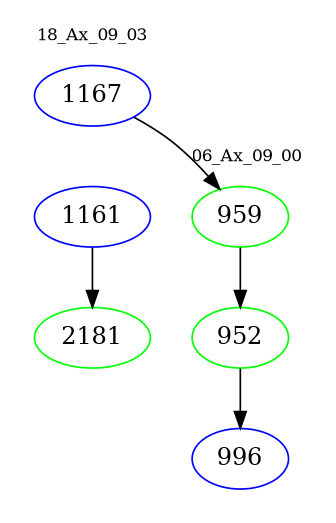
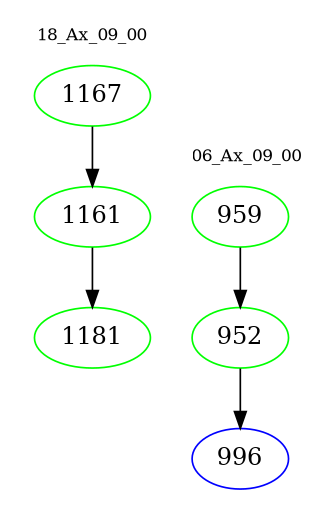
cluster "18_Ax_09_03": label "18_Ax_09_03" -> "18_Ax_09_00"
node "1167": color blue -> green
edge "1167" -> "959": now "1167" -> "1161"
node "1161": color blue -> green
node "2181": label "2181" -> "1181"
